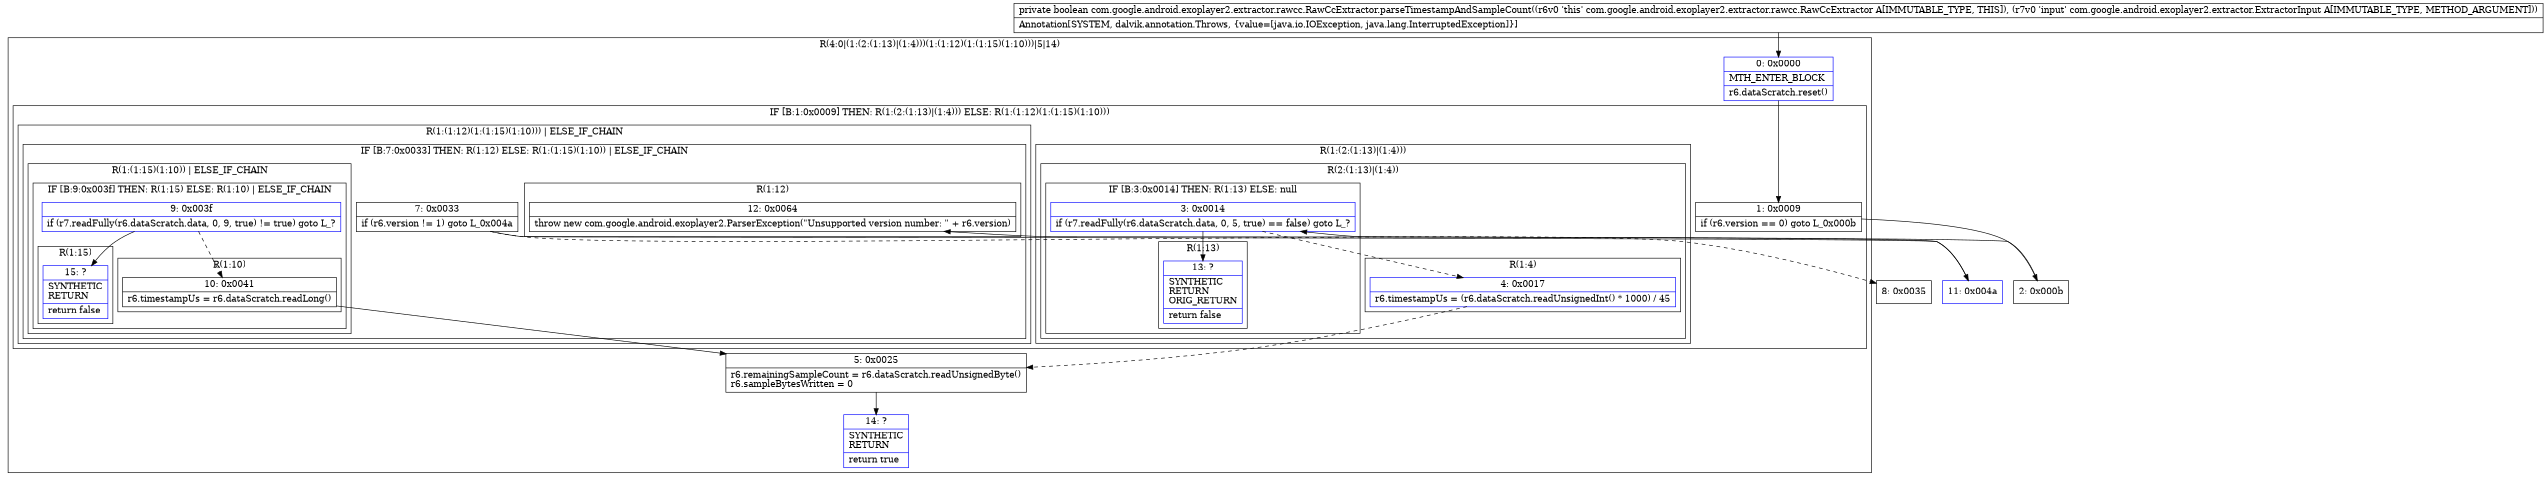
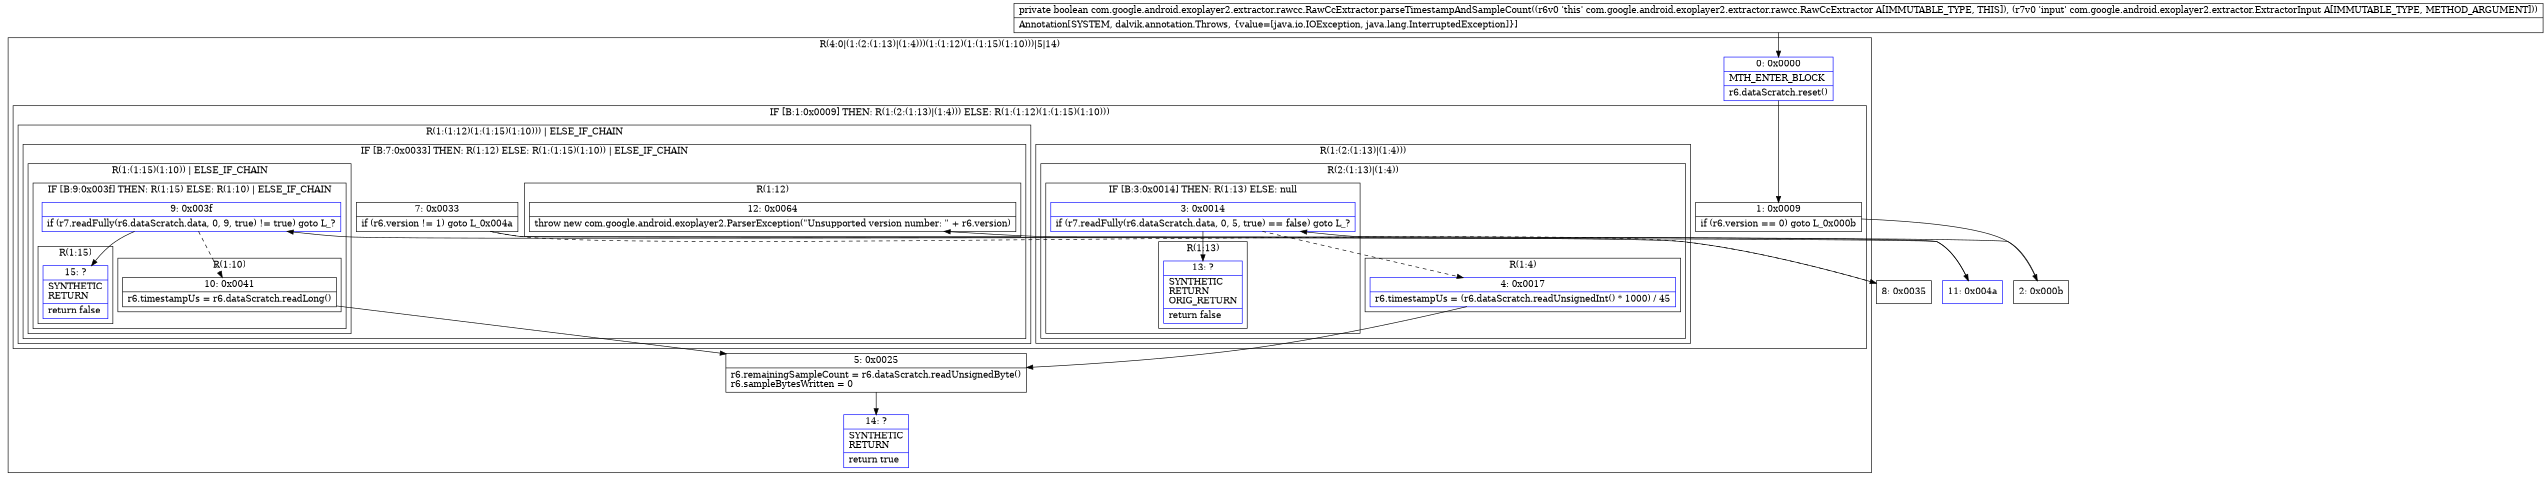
edge "8: 0x0035" -> "9: 0x003f": added
edge "4: 0x0017" -> "5: 0x0025": style dashed -> solid
